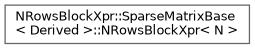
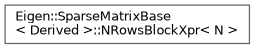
node "NRowsBlockXpr::SparseMatrixBase < Derived >::NRowsBlockXpr< N >": label "NRowsBlockXpr::SparseMatrixBase < Derived >::NRowsBlockXpr< N >" -> "Eigen::SparseMatrixBase < Derived >::NRowsBlockXpr< N >"
